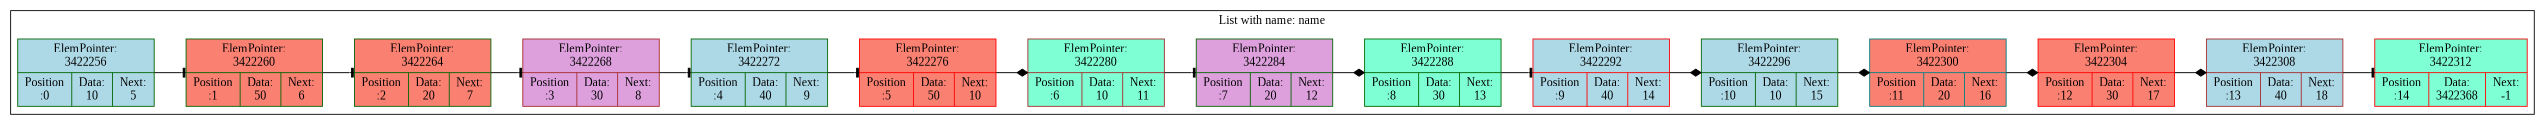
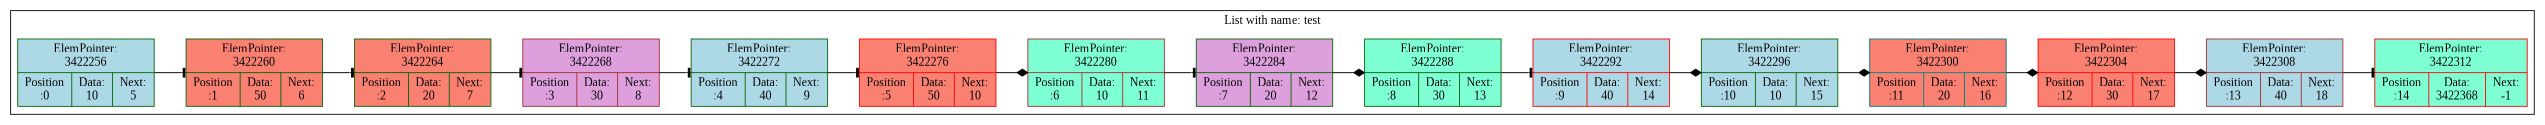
cluster "List with name: name": label "List with name: name" -> "List with name: test"
